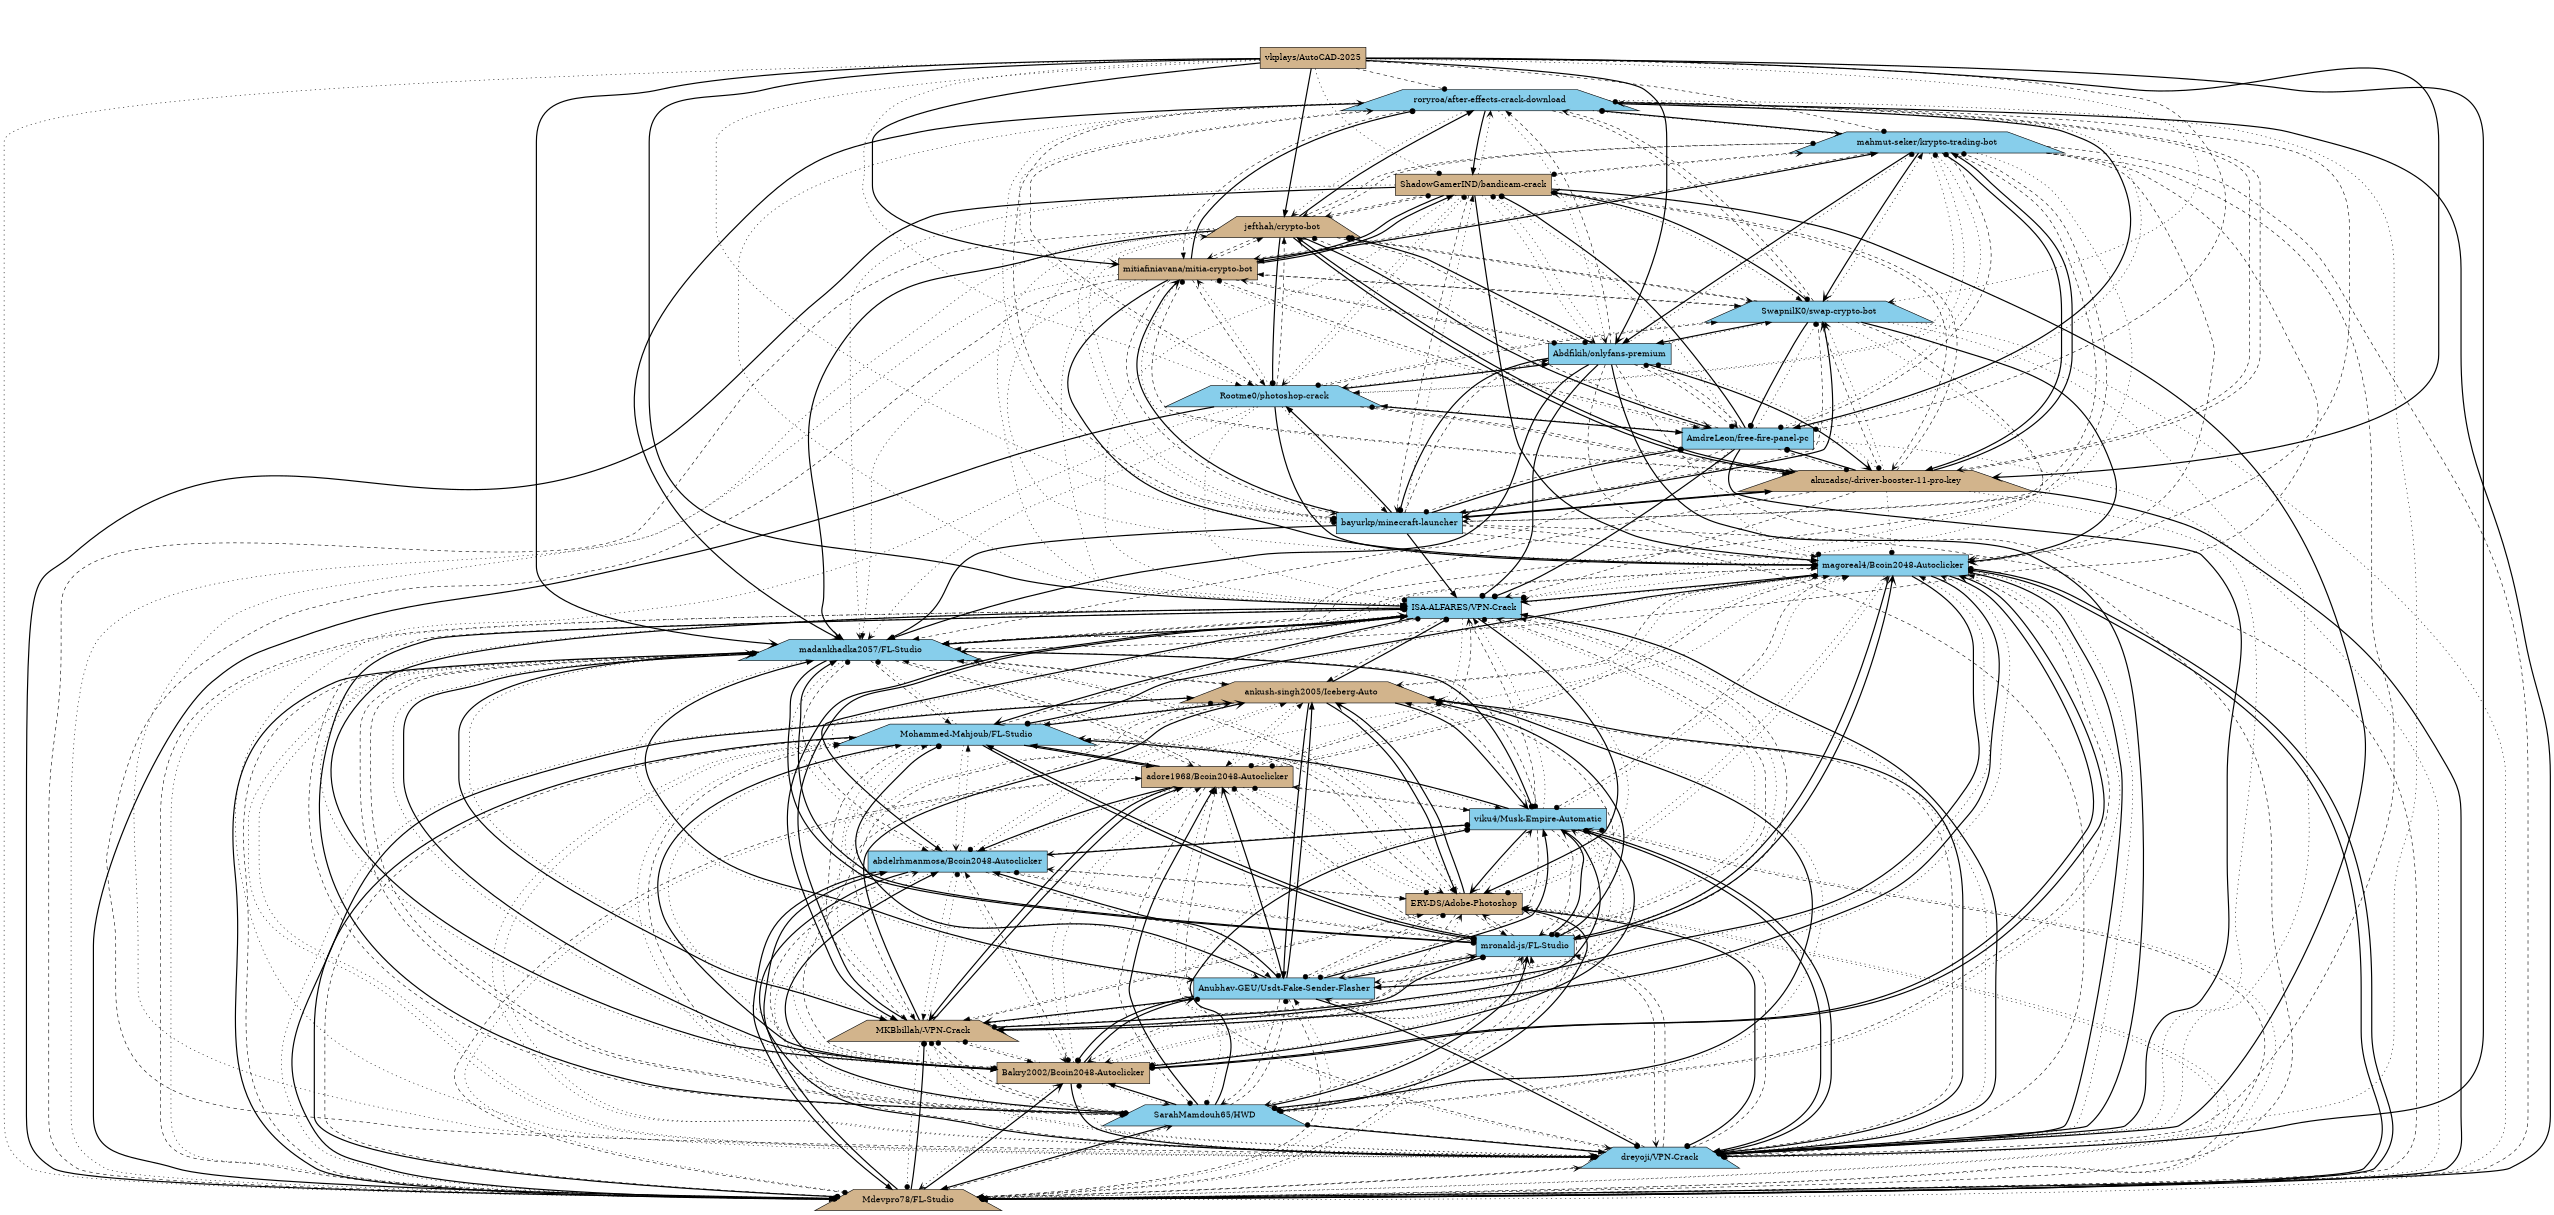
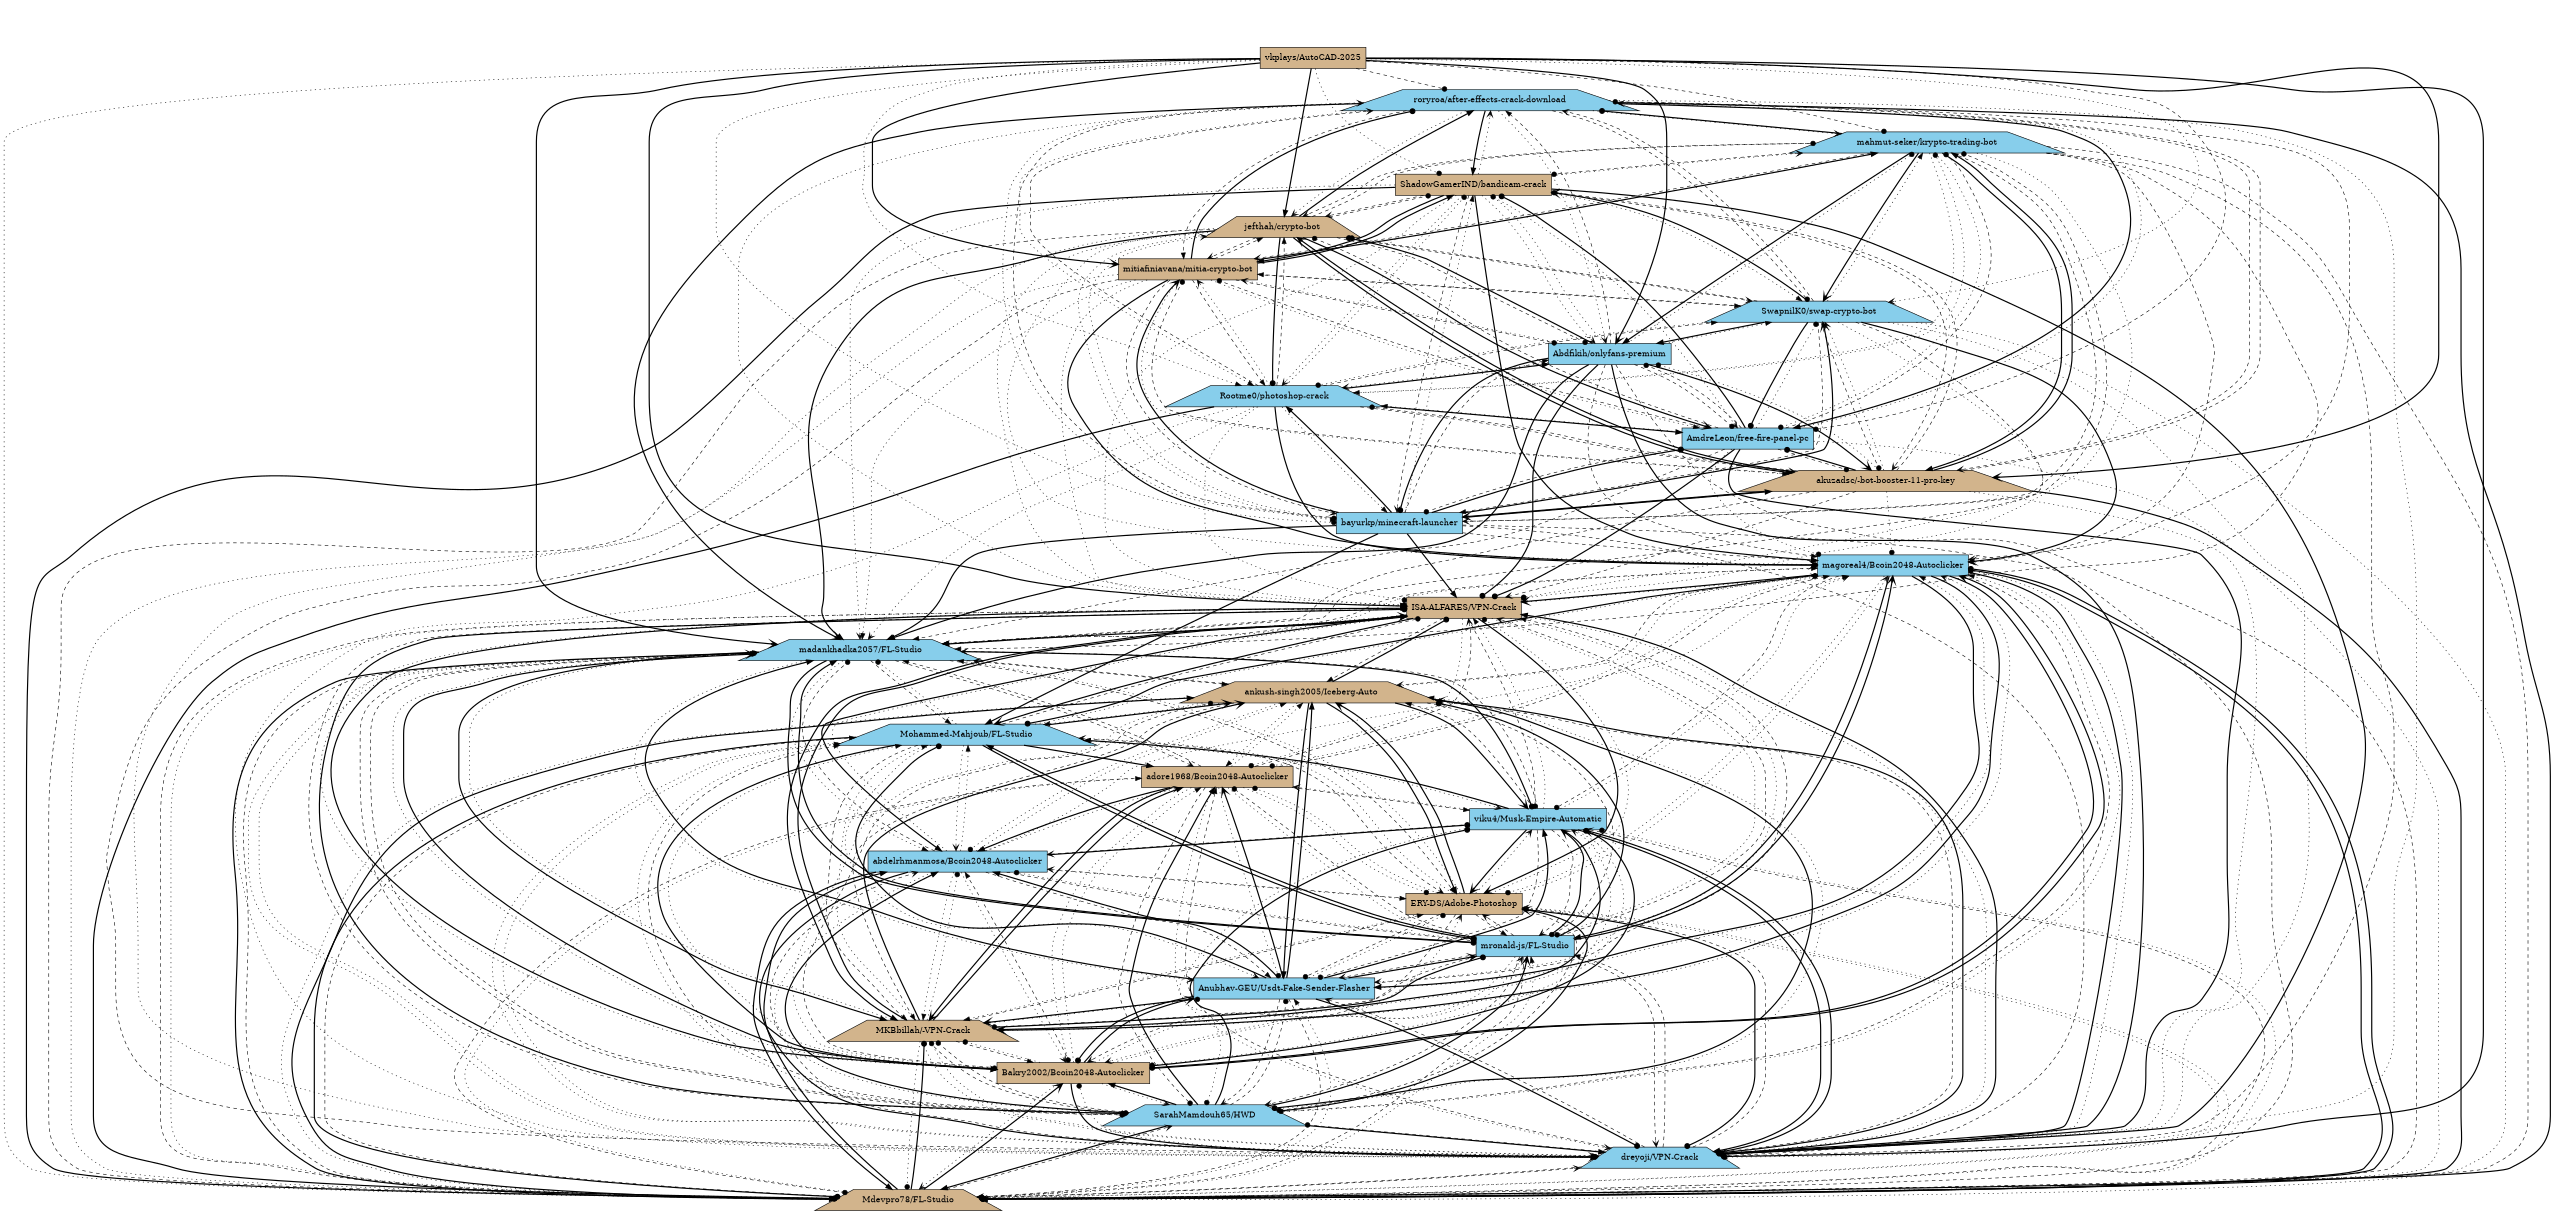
node "akuzadsc/-driver-booster-11-pro-key": label "akuzadsc/-driver-booster-11-pro-key" -> "akuzadsc/-bot-booster-11-pro-key"
node "ISA-ALFARES/VPN-Crack": fillcolor skyblue -> tan
edge "adore1968/Bcoin2048-Autoclicker" -> "Mohammed-Mahjoub/FL-Studio": now "bayurkp/minecraft-launcher" -> "Mohammed-Mahjoub/FL-Studio"
edge "Mohammed-Mahjoub/FL-Studio" -> "viku4/Musk-Empire-Automatic": arrowhead normal -> vee
